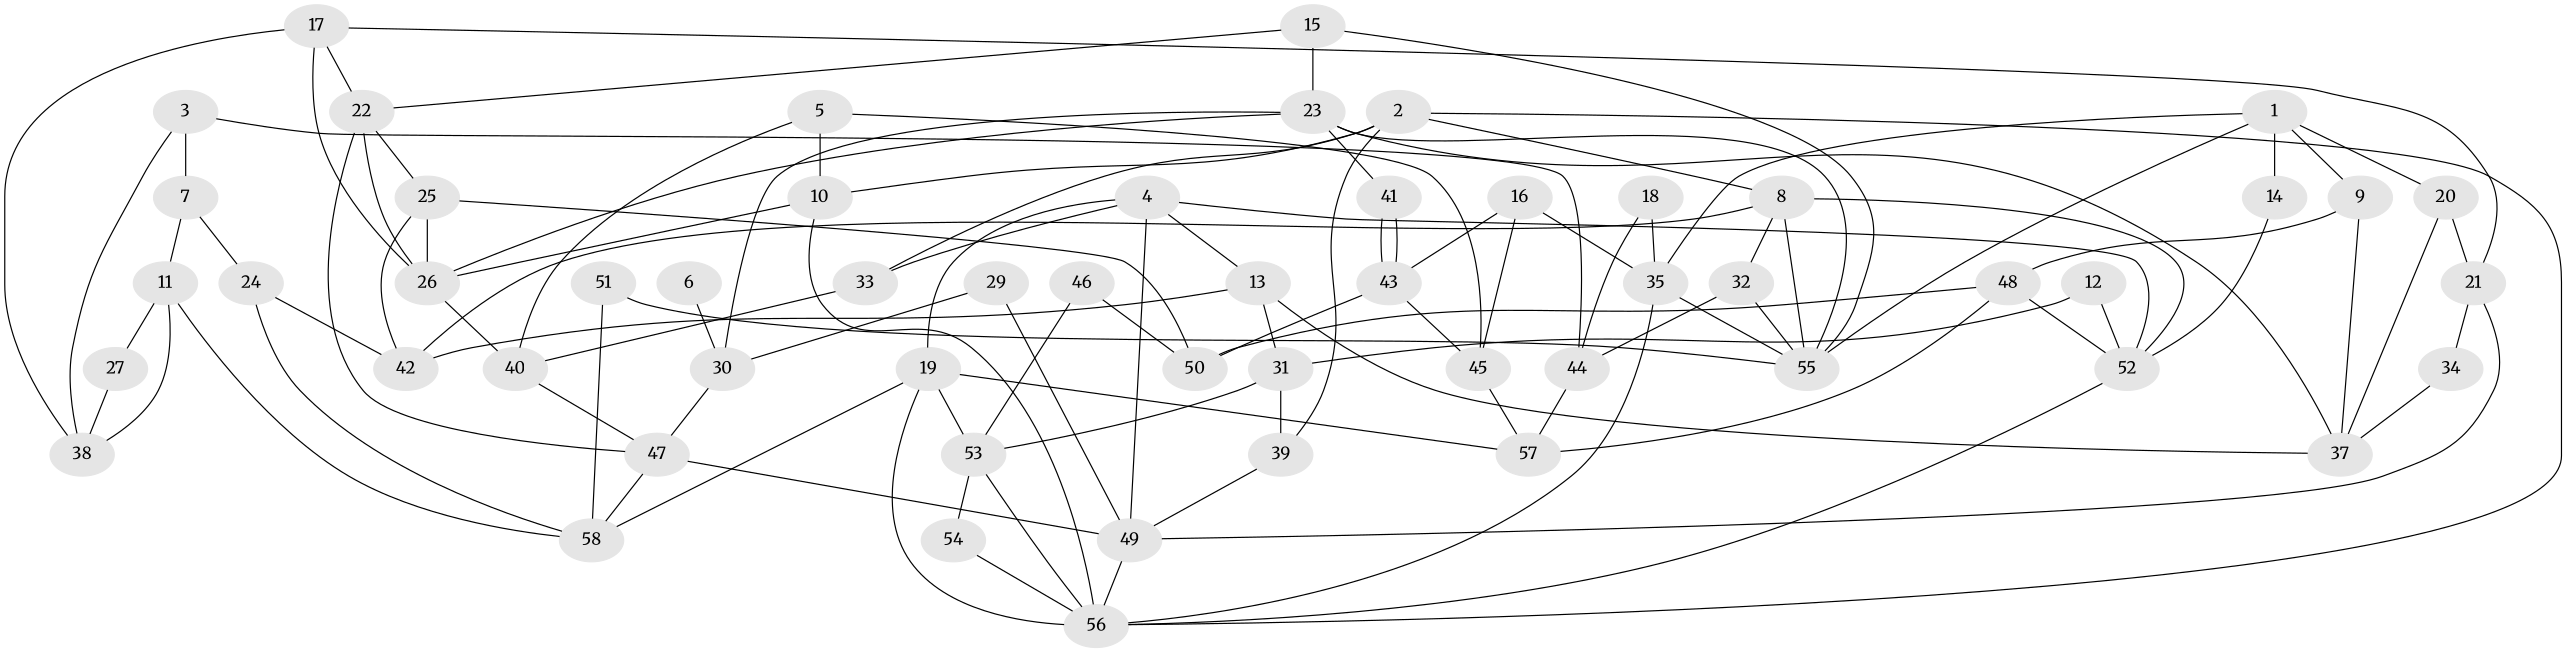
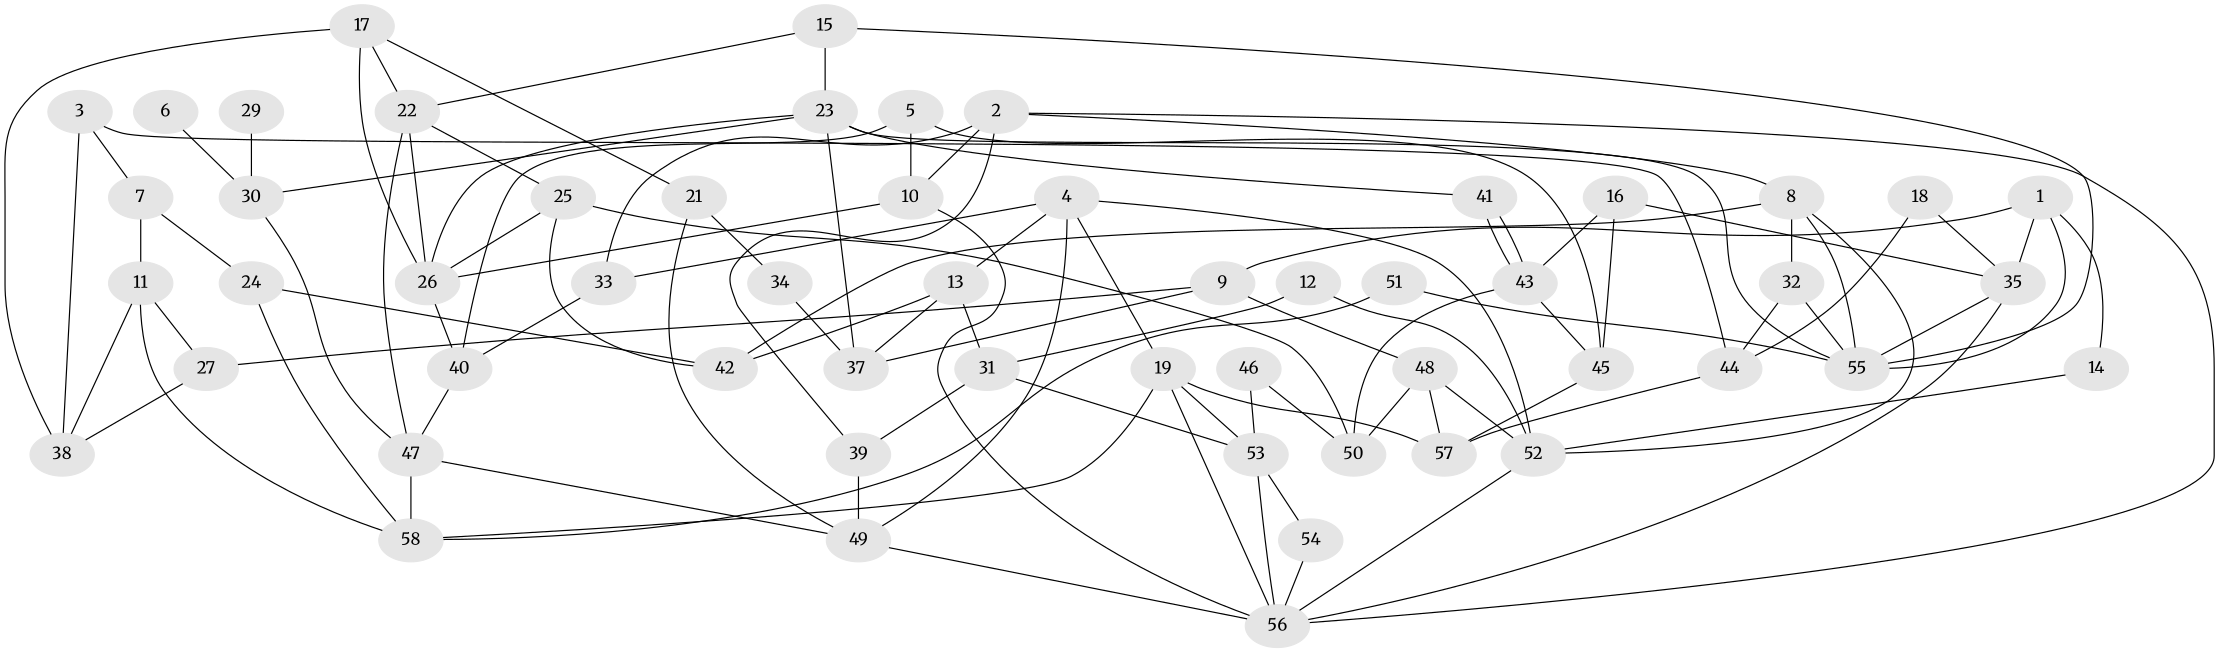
node "20": removed
edge "9" -- "27": added
edge "29" -- "49": removed
